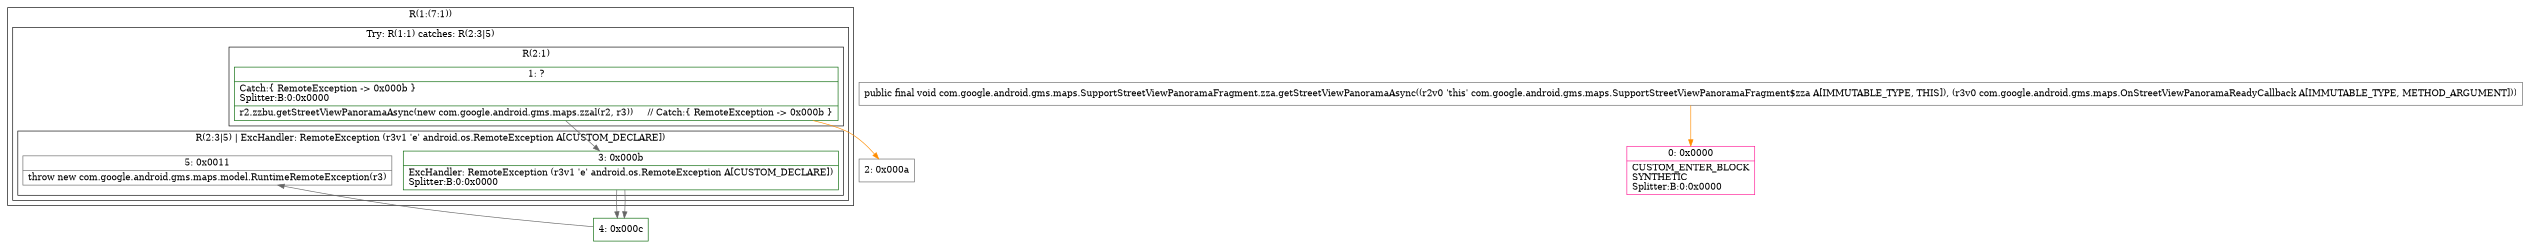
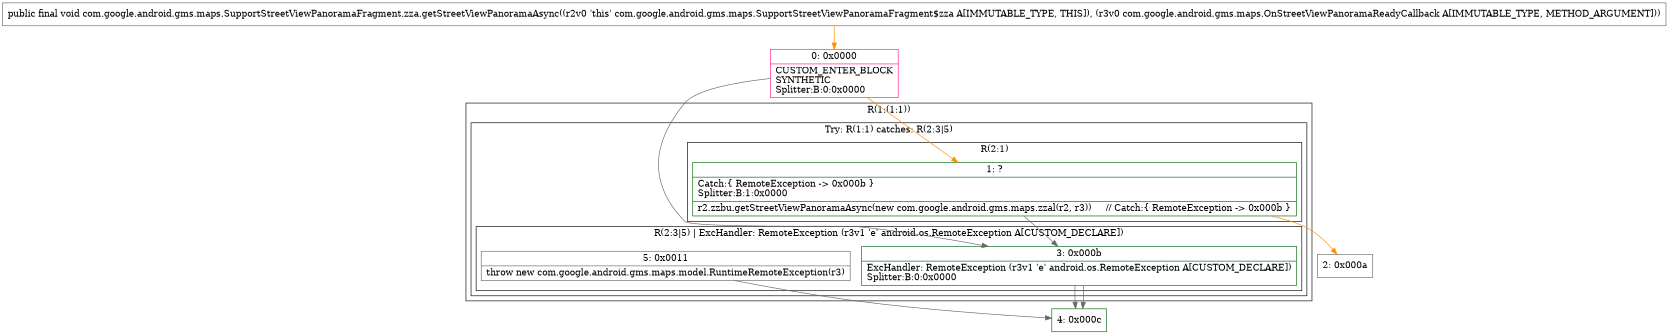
cluster "R(1:(7:1))": label "R(1:(7:1))" -> "R(1:(1:1))"
node "1: ?": text "Splitter:B:0:0x0000" -> "Splitter:B:1:0x0000"
edge "0: 0x0000" -> "1: ?": added
edge "4: 0x000c" -> "5: 0x0011": reversed
edge "0: 0x0000" -> "3: 0x000b": added
